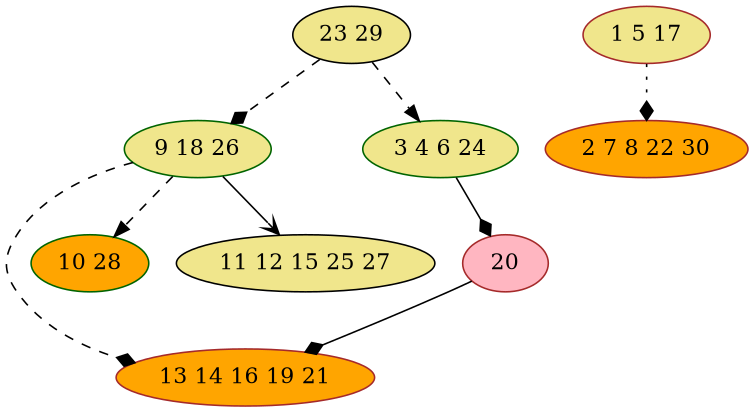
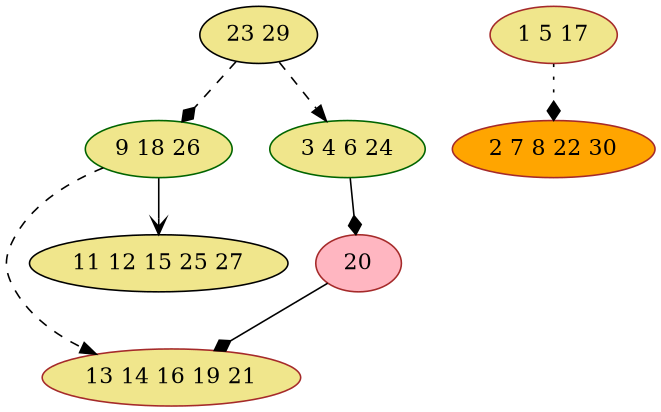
edge "9 18 26" -> "13 14 16 19 21": arrowhead diamond -> normal
node "10 28": removed
node "13 14 16 19 21": fillcolor orange -> khaki
